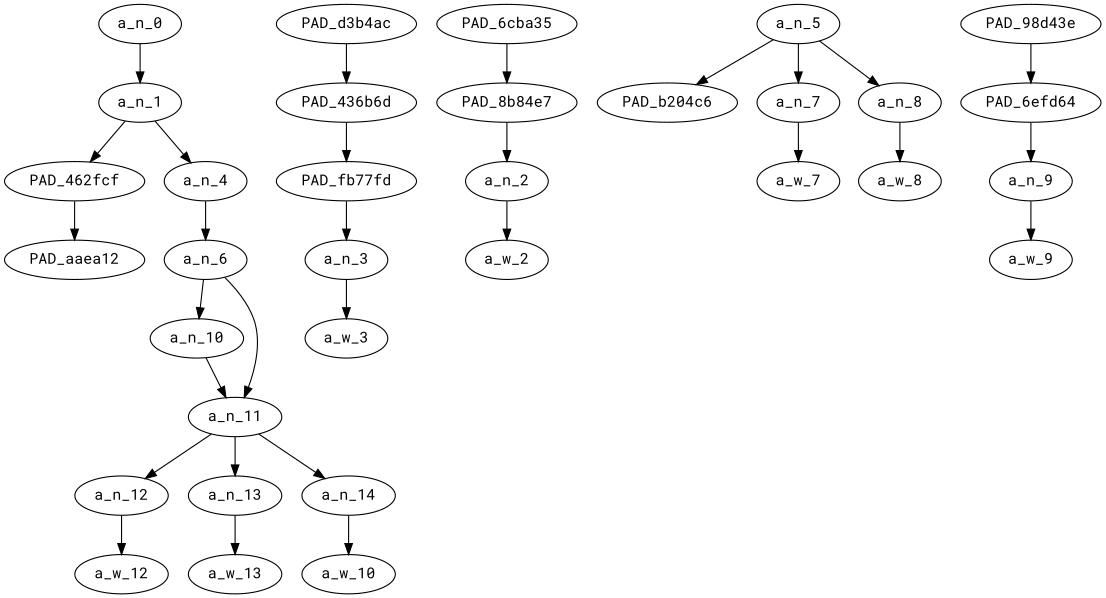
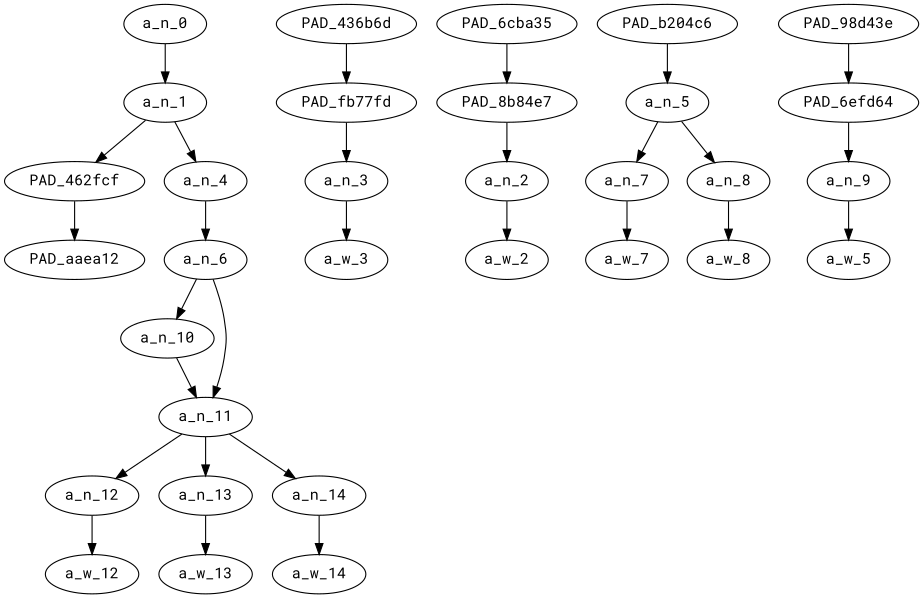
node "PAD_d3b4ac": removed
edge "a_n_5" -> "PAD_b204c6": reversed
node "a_w_9": label "a_w_9" -> "a_w_5"
node "a_w_10": label "a_w_10" -> "a_w_14"
